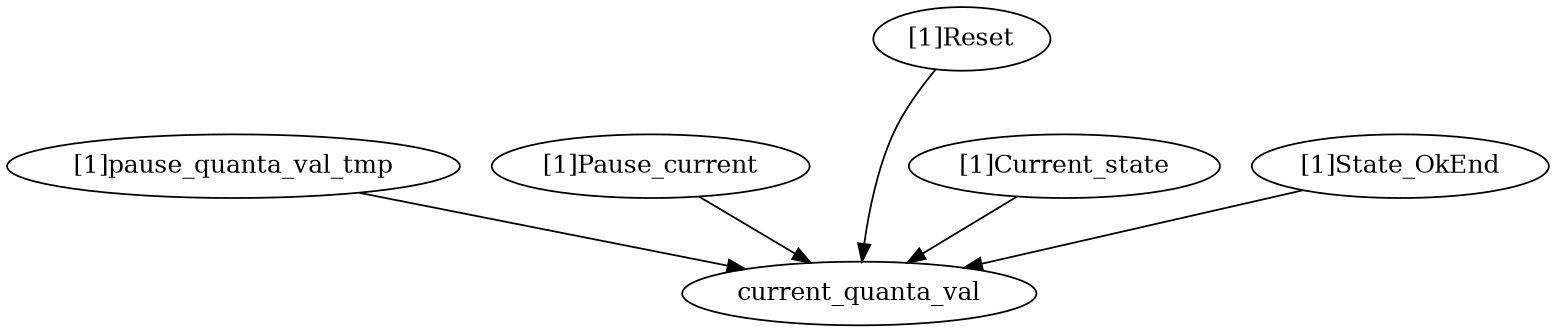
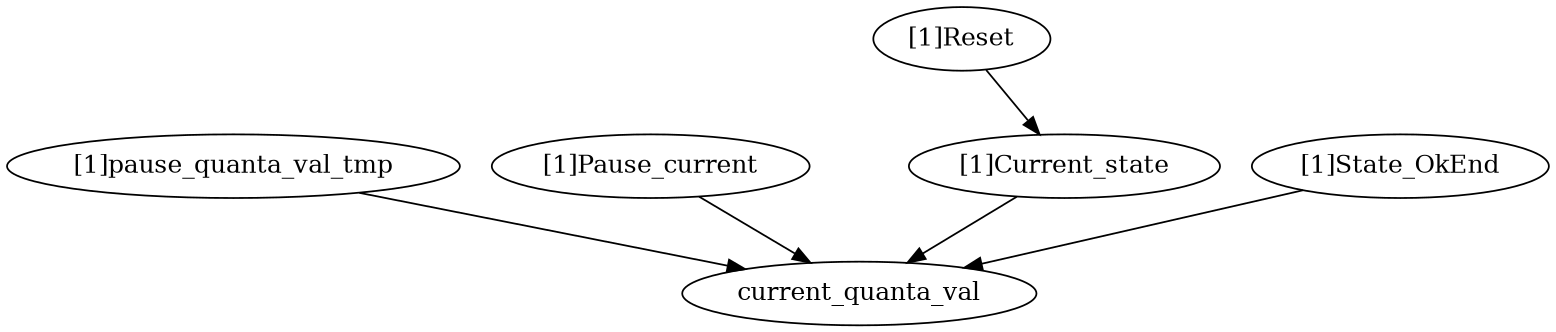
edge "[1]Reset" -> "current_quanta_val": now "[1]Reset" -> "[1]Current_state"
